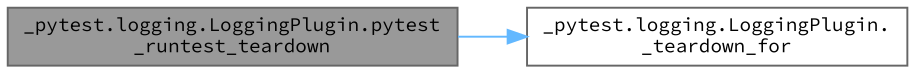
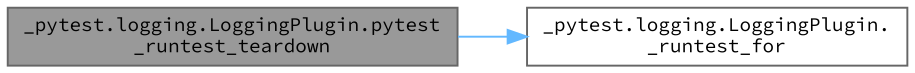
node "_pytest.logging.LoggingPlugin. _teardown_for": label "_pytest.logging.LoggingPlugin. _teardown_for" -> "_pytest.logging.LoggingPlugin. _runtest_for"
